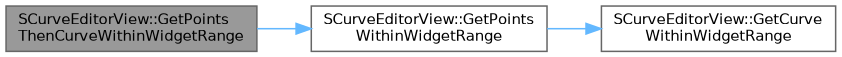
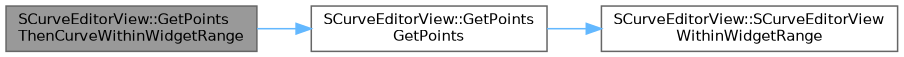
node "SCurveEditorView::GetPoints WithinWidgetRange": label "SCurveEditorView::GetPoints WithinWidgetRange" -> "SCurveEditorView::GetPoints GetPoints"
node "SCurveEditorView::GetCurve WithinWidgetRange": label "SCurveEditorView::GetCurve WithinWidgetRange" -> "SCurveEditorView::SCurveEditorView WithinWidgetRange"
